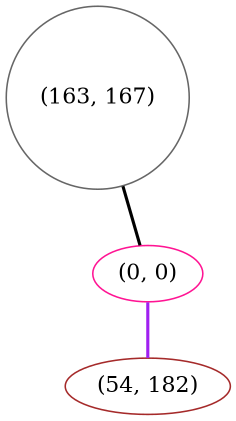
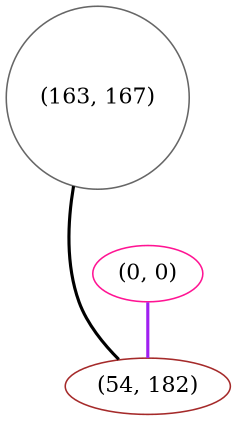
edge "(163, 167)" -- "(0, 0)": now "(163, 167)" -- "(54, 182)"
